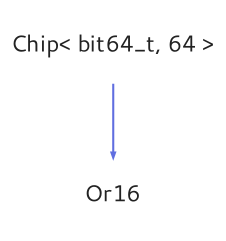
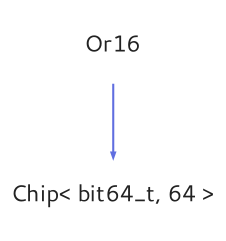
edge "Chip< bit64_t, 64 >" -> "Or16": reversed
